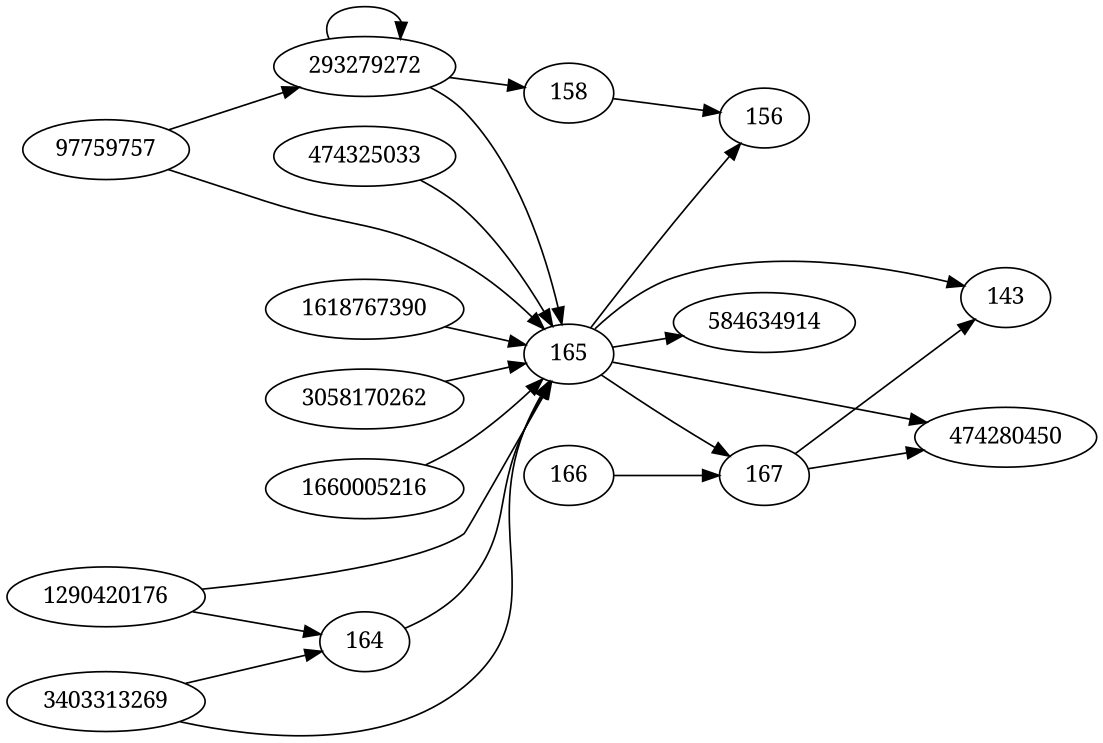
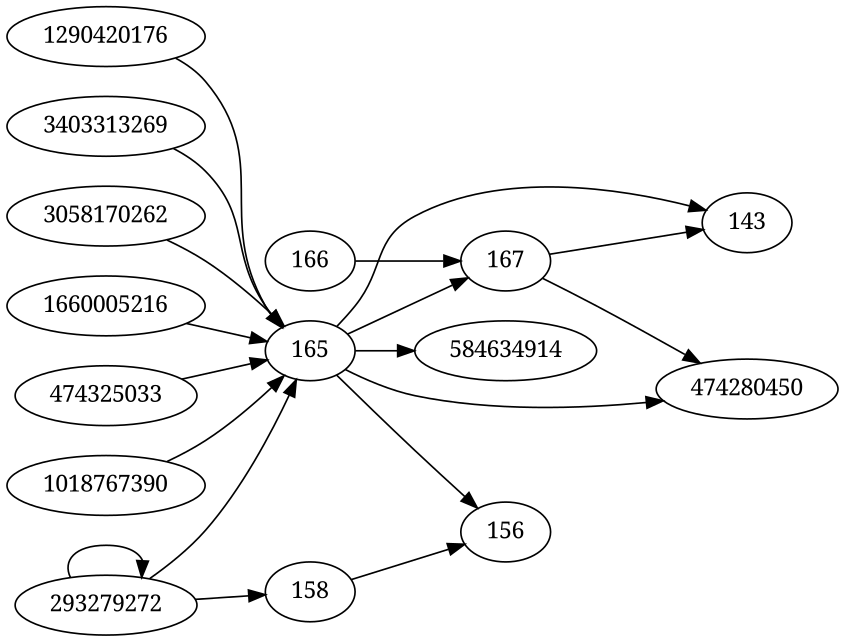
node "97759757": removed
node "1618767390": label "1618767390" -> "1018767390"
node "164": removed
